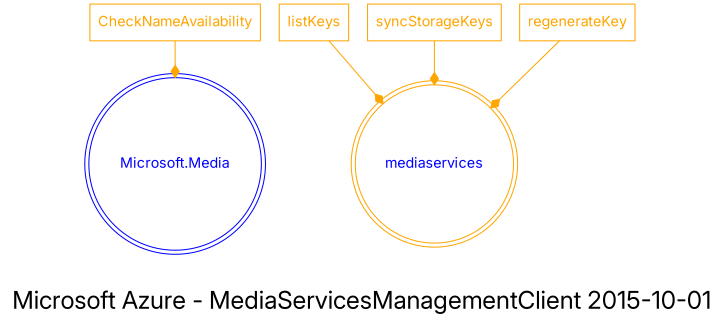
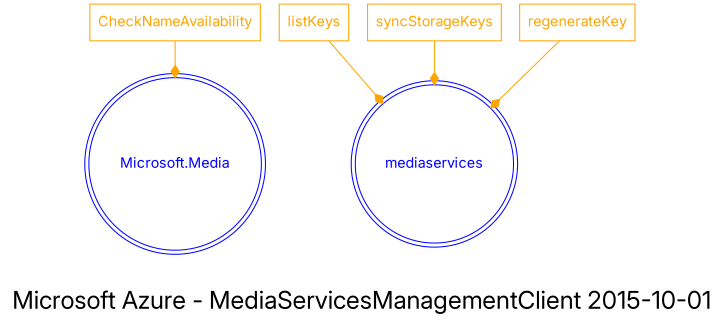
node "mediaservices": color orange -> blue
